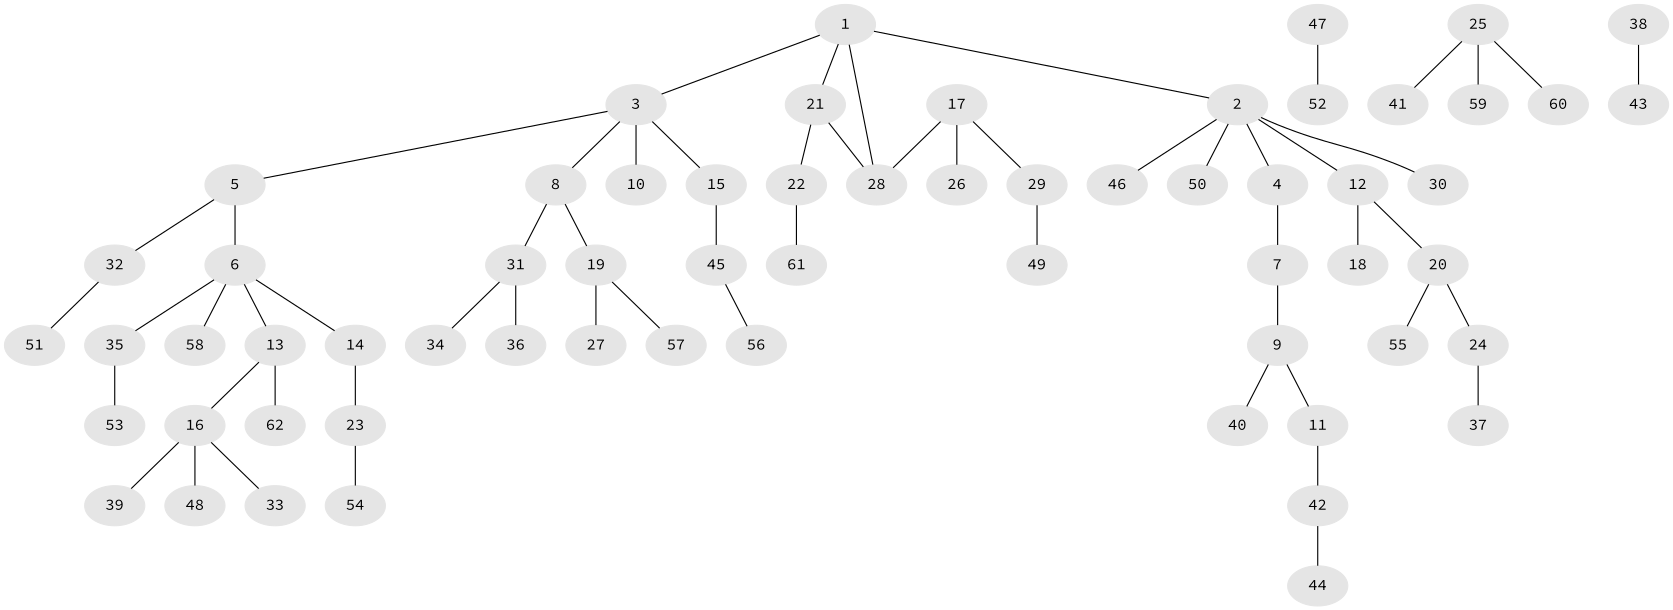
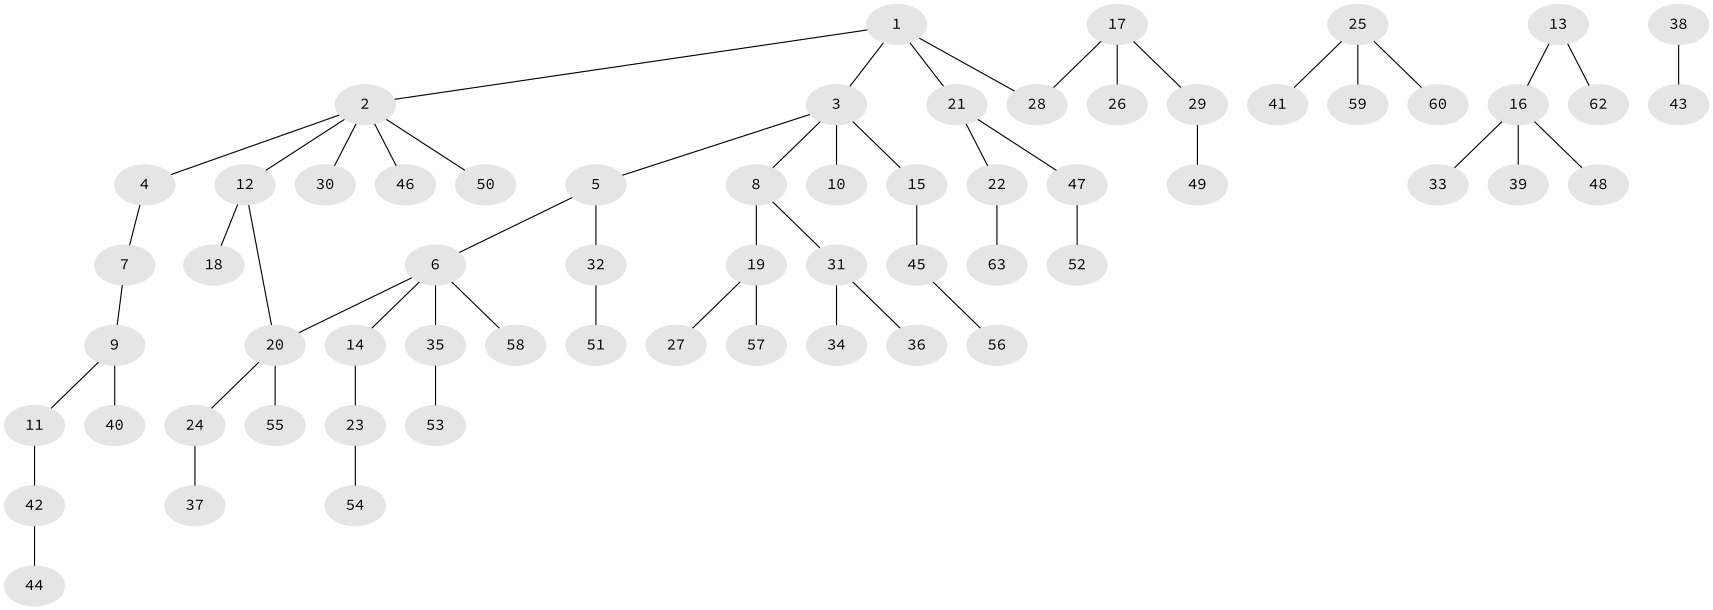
edge "21" -- "28": now "21" -- "47"
node "61": label "61" -> "63"
edge "6" -- "13": now "6" -- "20"
